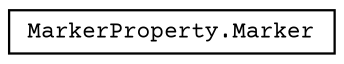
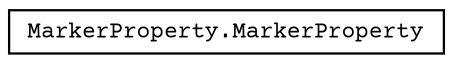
node "MarkerProperty.Marker": label "MarkerProperty.Marker" -> "MarkerProperty.MarkerProperty"
